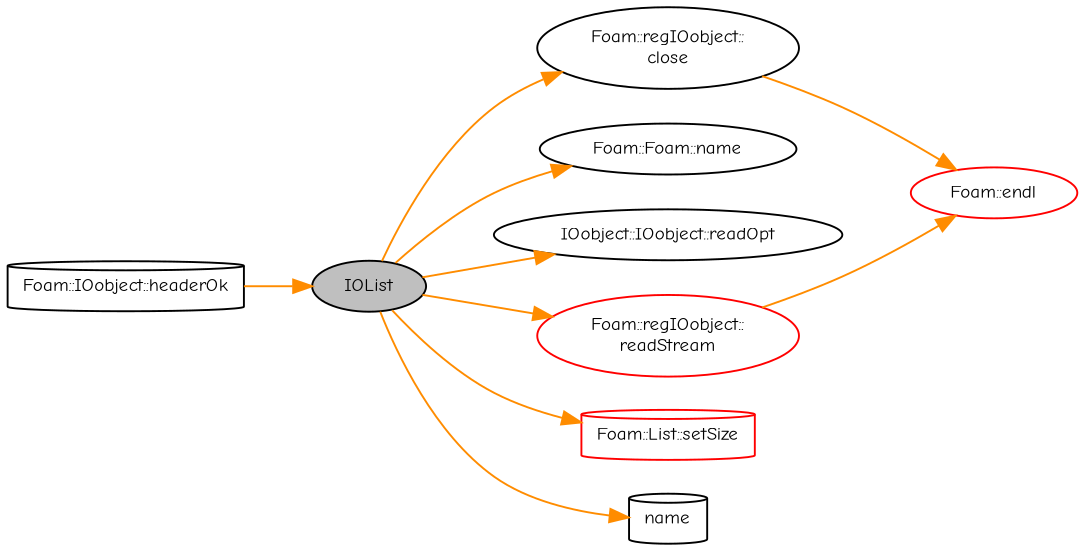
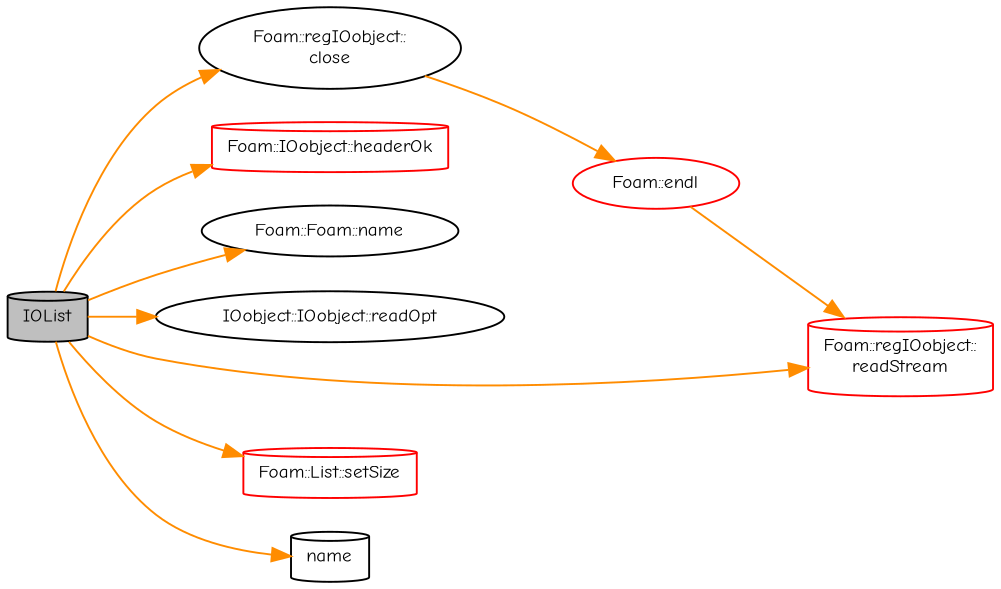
edge "Foam::regIOobject:: readStream" -> "Foam::endl": reversed
node "Foam::IOobject::headerOk": color black -> red
edge "Foam::IOobject::headerOk" -> "IOList": reversed
node "IOList": shape ellipse -> cylinder
node "Foam::regIOobject:: readStream": shape ellipse -> cylinder
